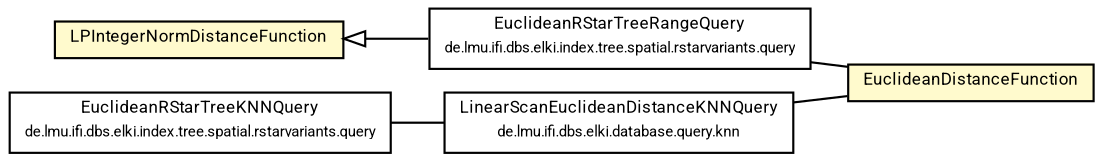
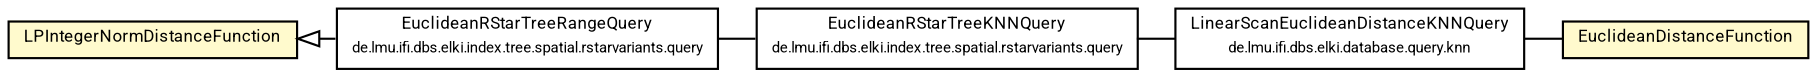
edge "EuclideanRStarTreeRangeQuery" -- "EuclideanDistanceFunction": now "EuclideanRStarTreeRangeQuery" -- "EuclideanRStarTreeKNNQuery"
